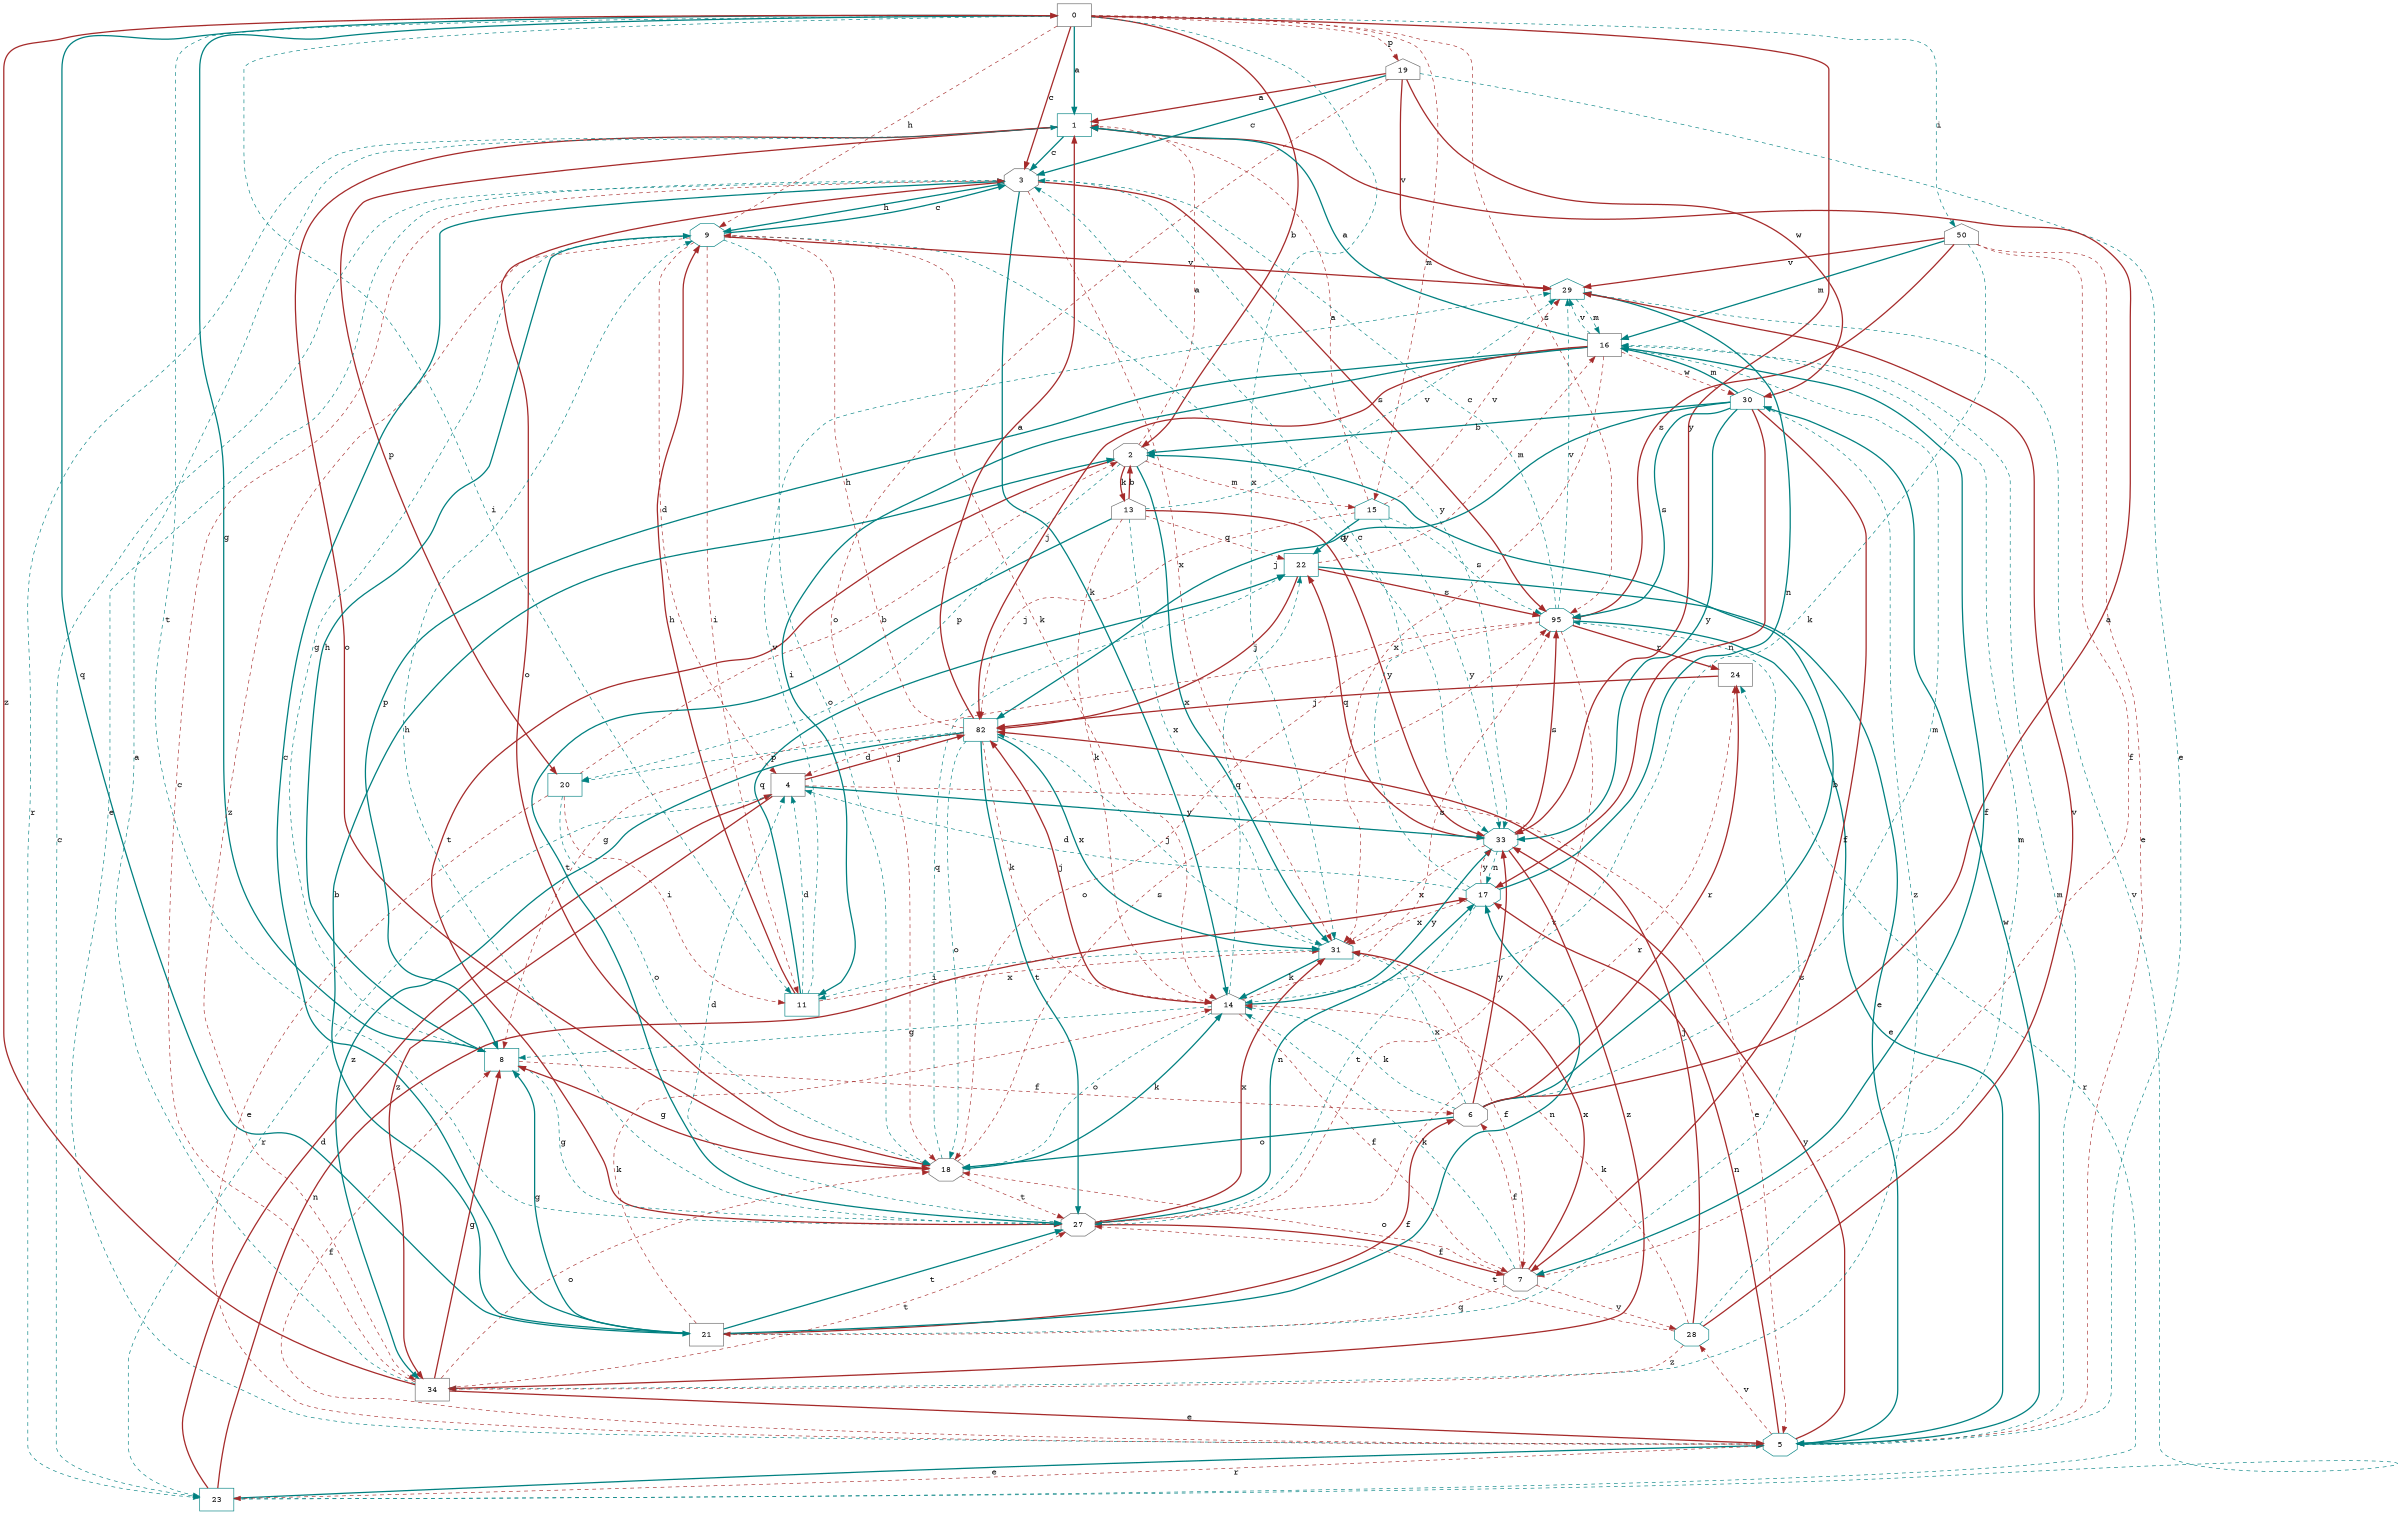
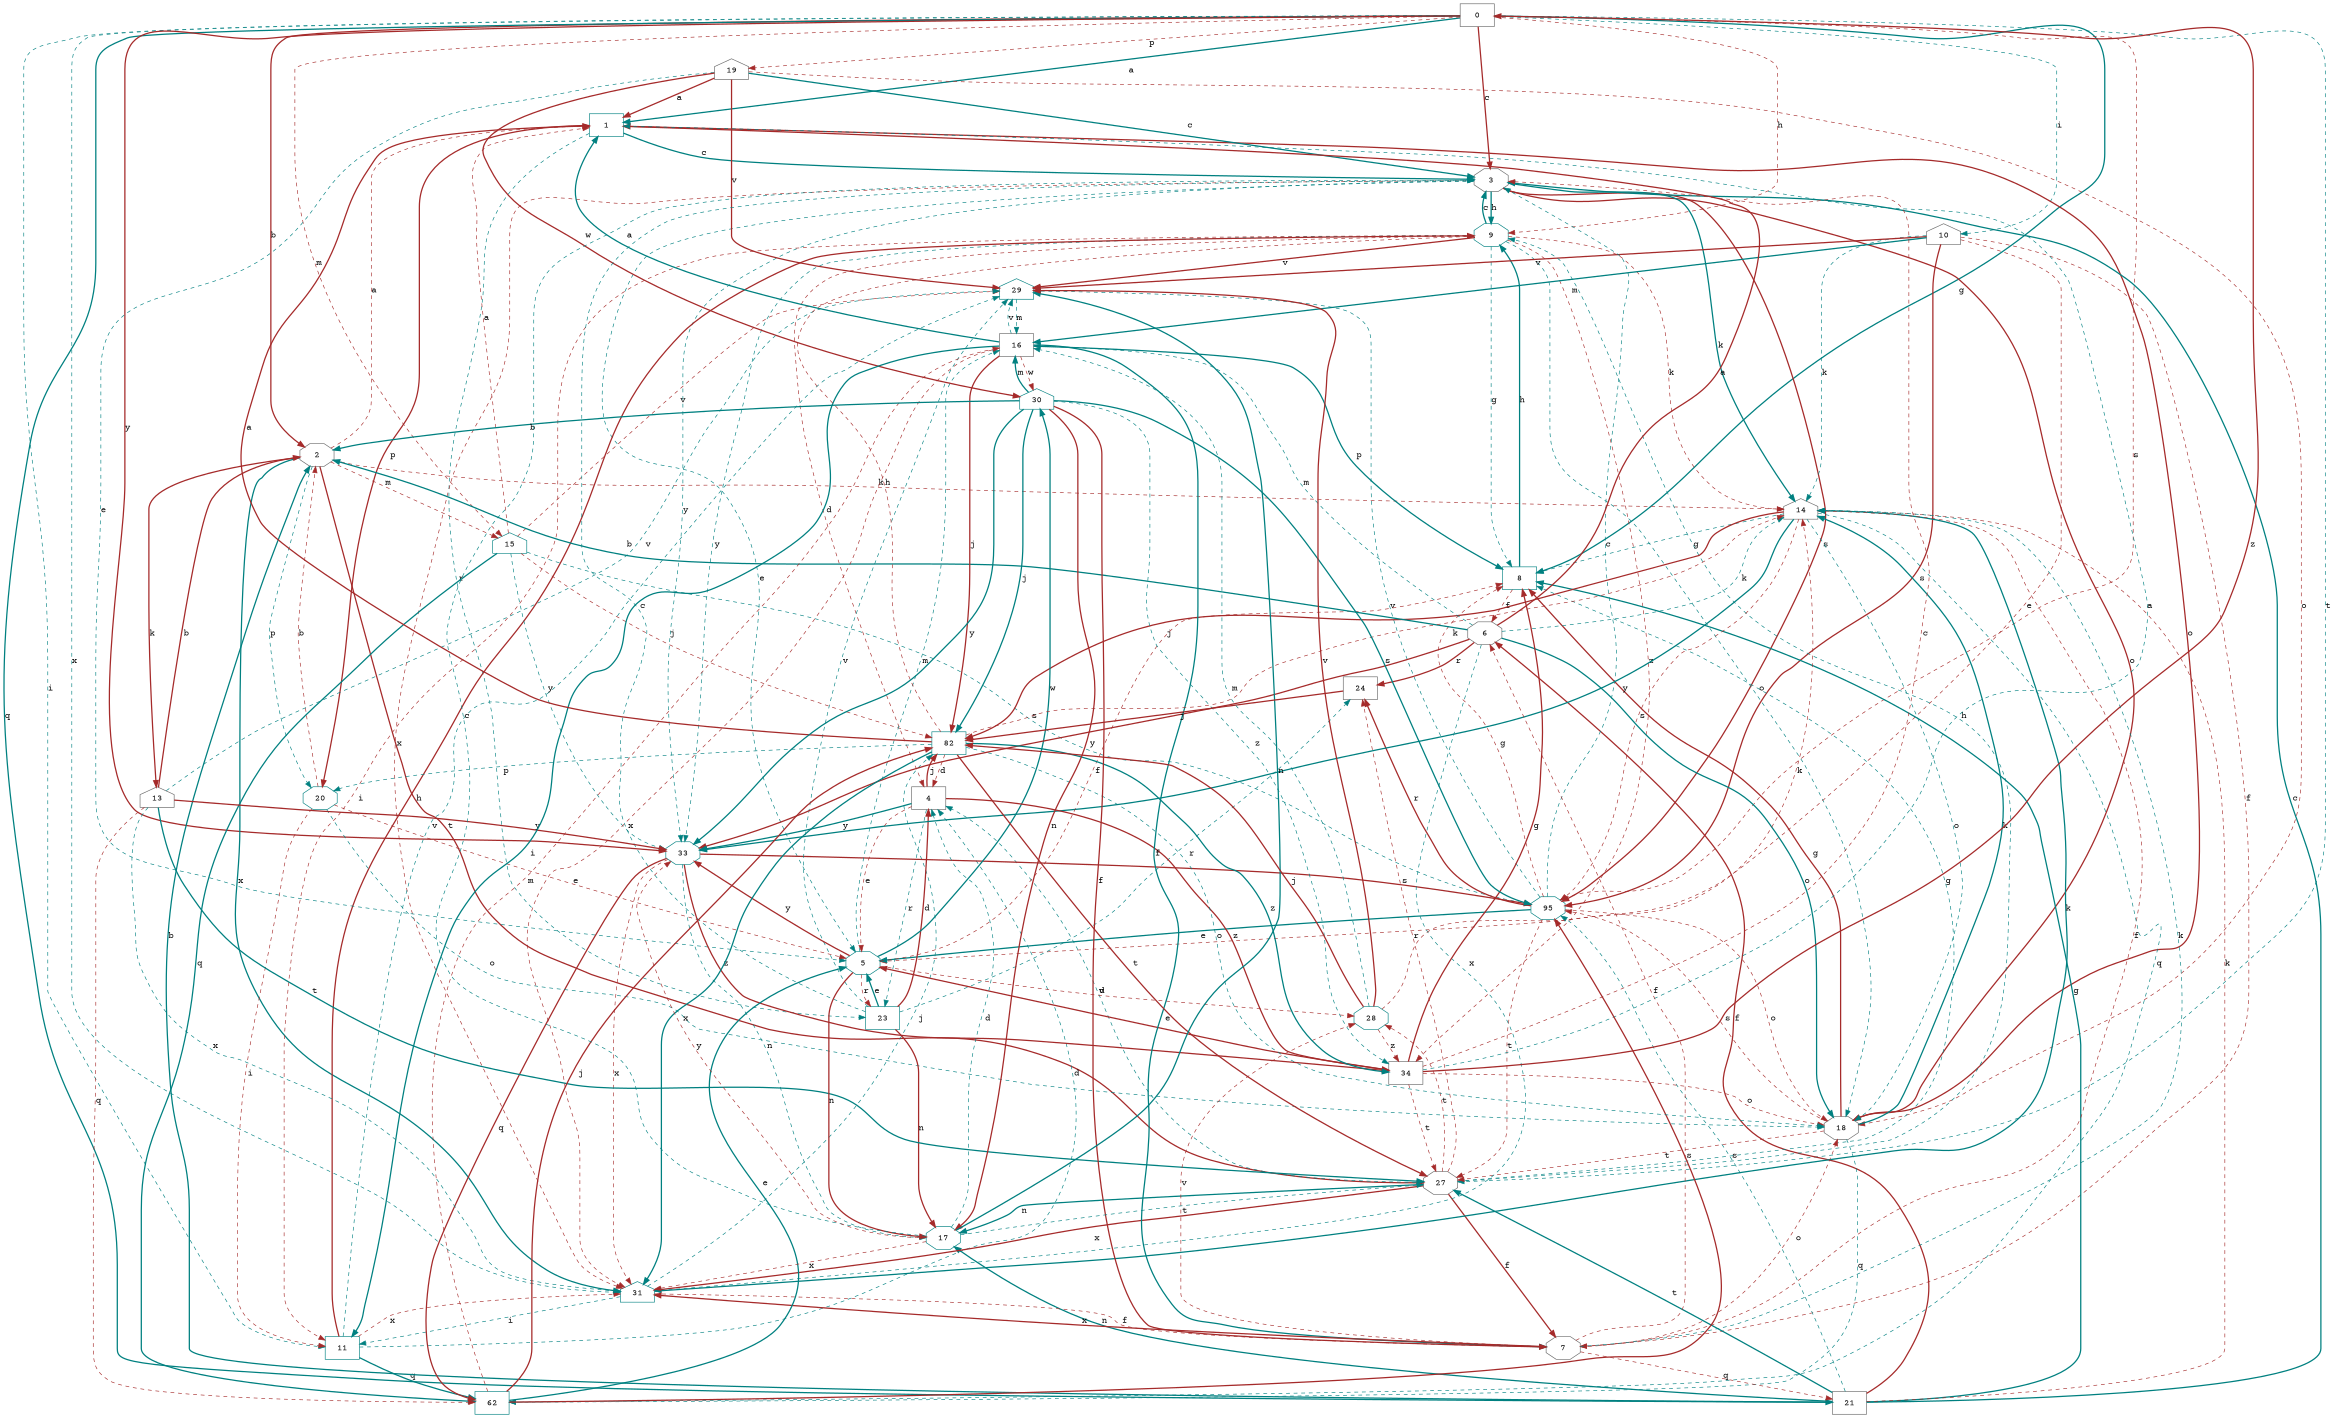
node "50": label "50" -> "10"
node "22": label "22" -> "62"
edge "13" -> "14": now "2" -> "14"
node "20": shape box -> octagon
edge "82" -> "27": color teal -> brown
edge "28" -> "27": reversed
